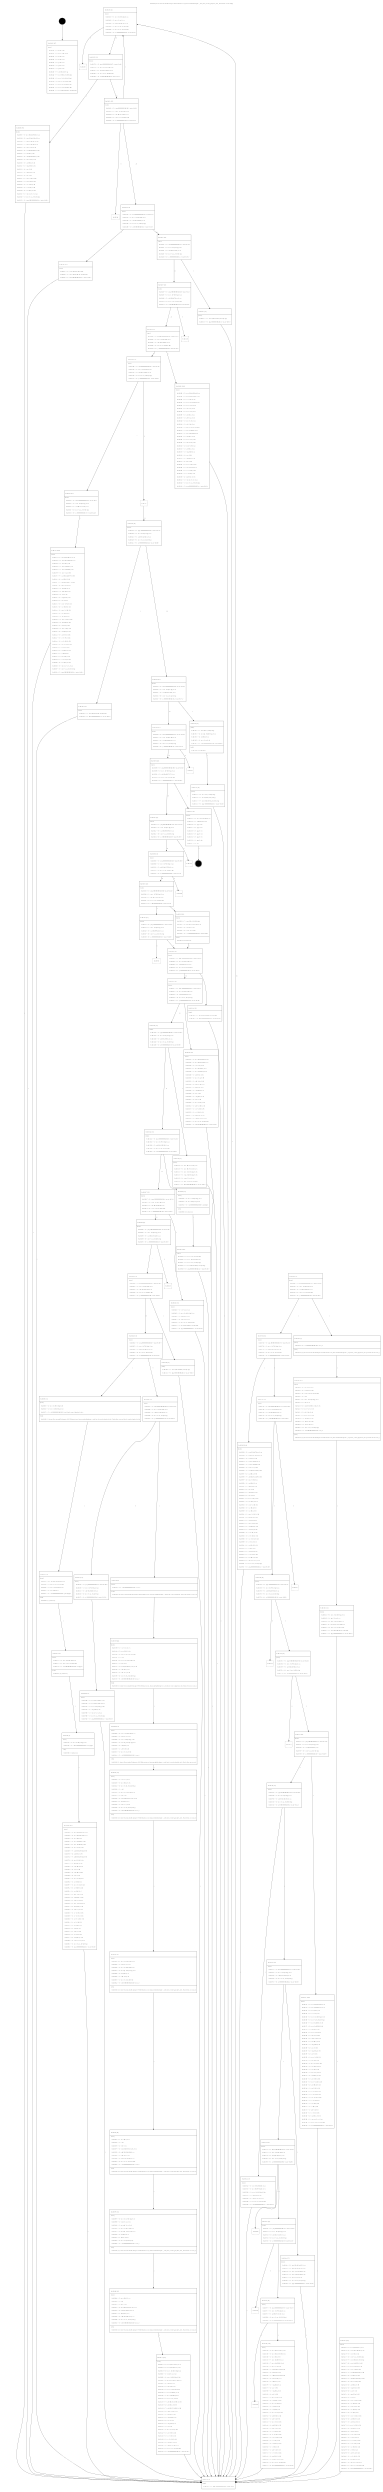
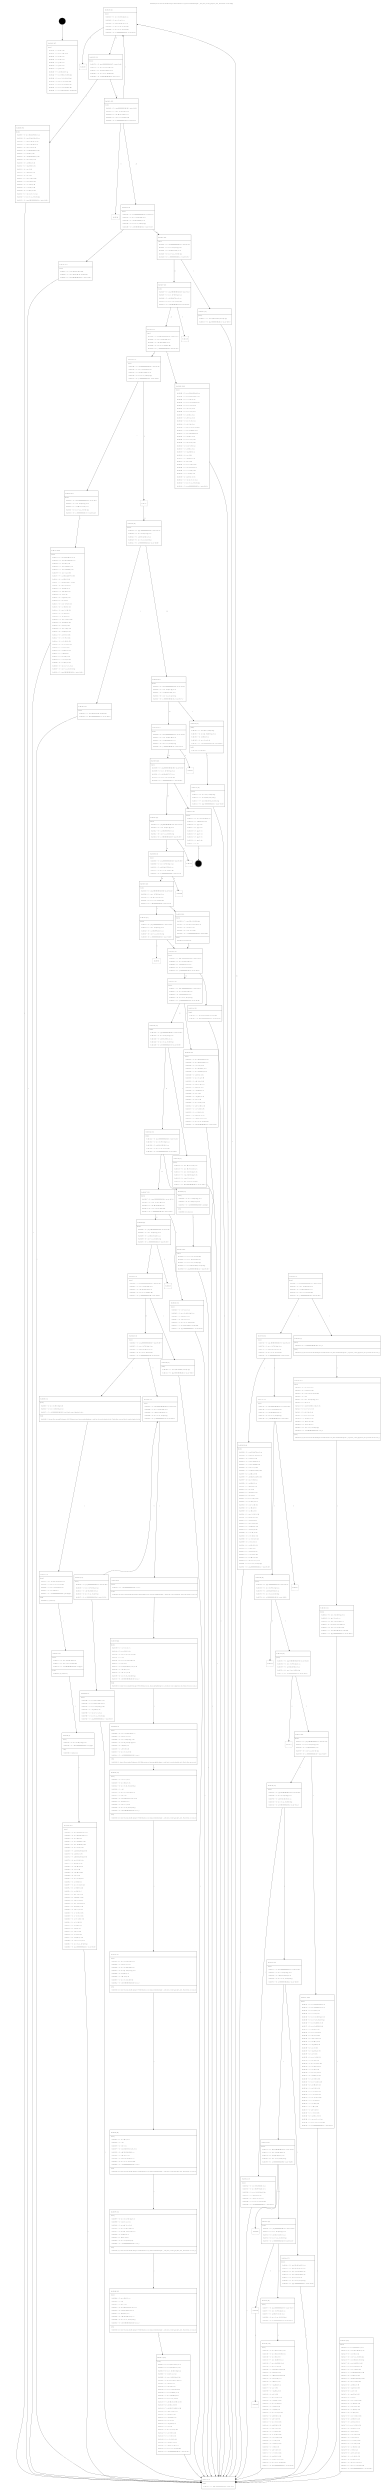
edge "0x4016cb [25]" -> "0x4016e4 [25]": reversed
edge "0x4017f7 [25]" -> "0x401810": now "0x40225d" -> "0x401810"
